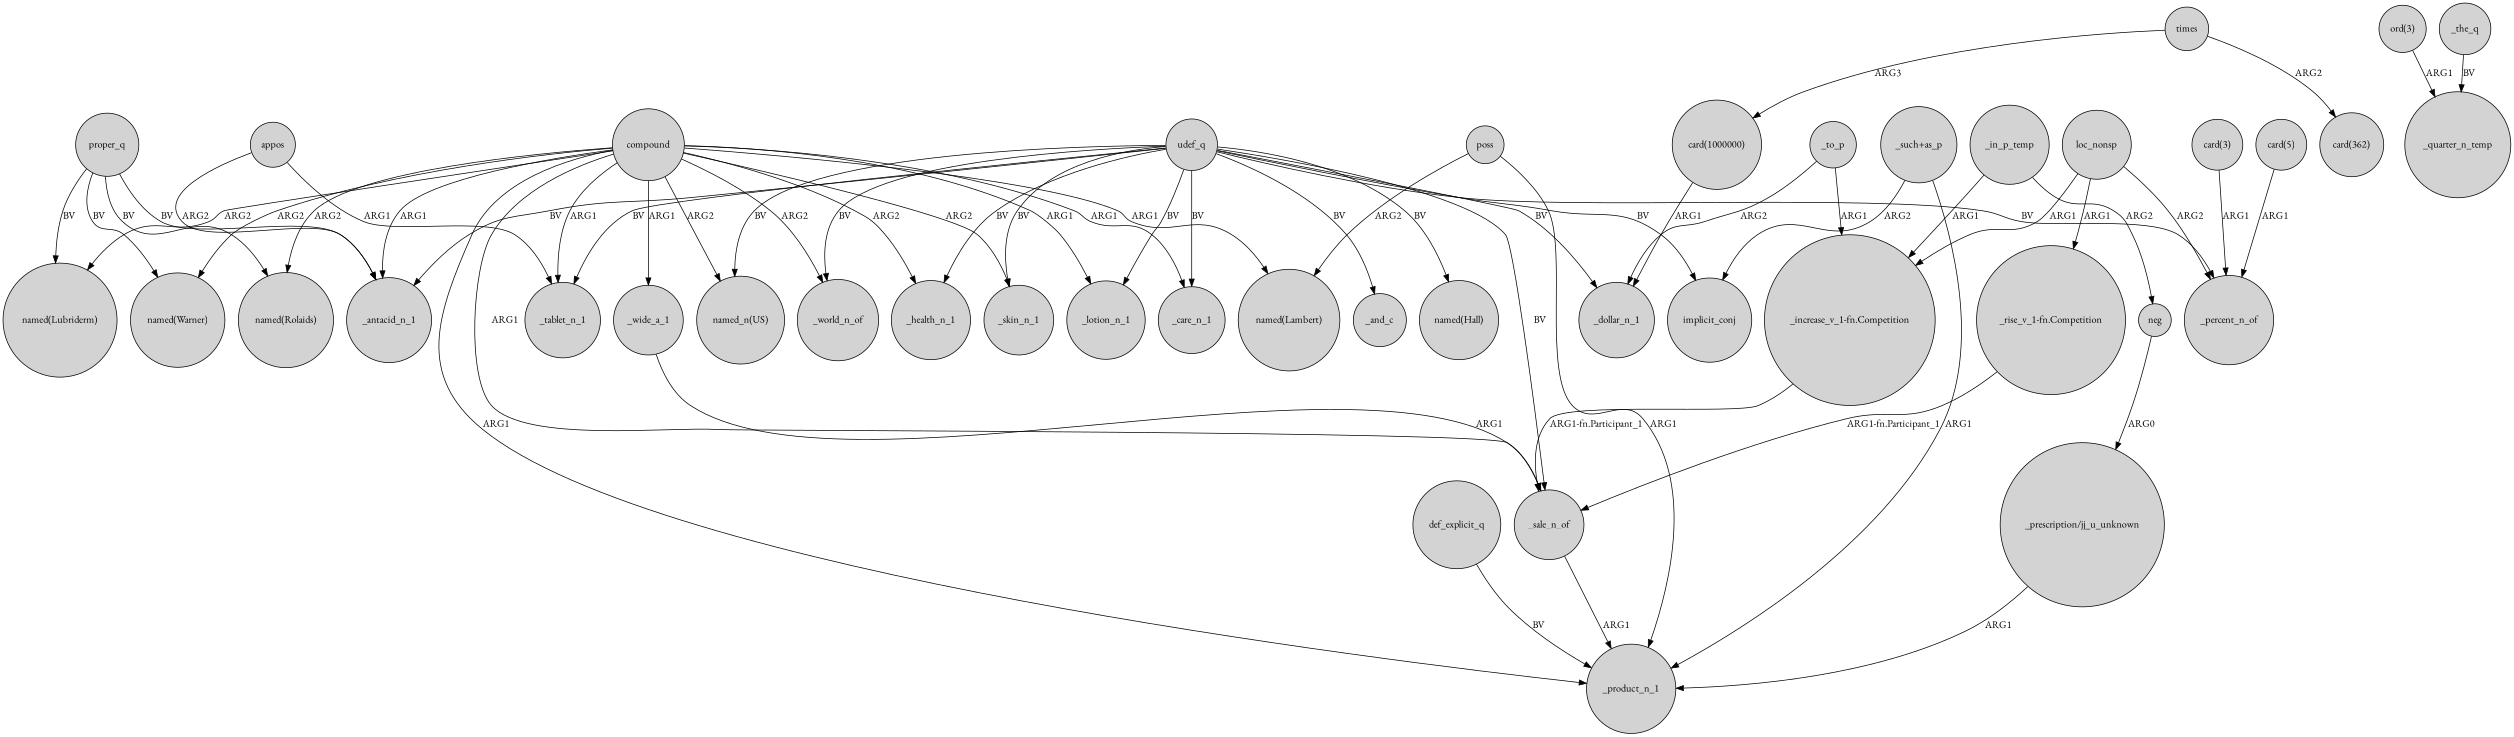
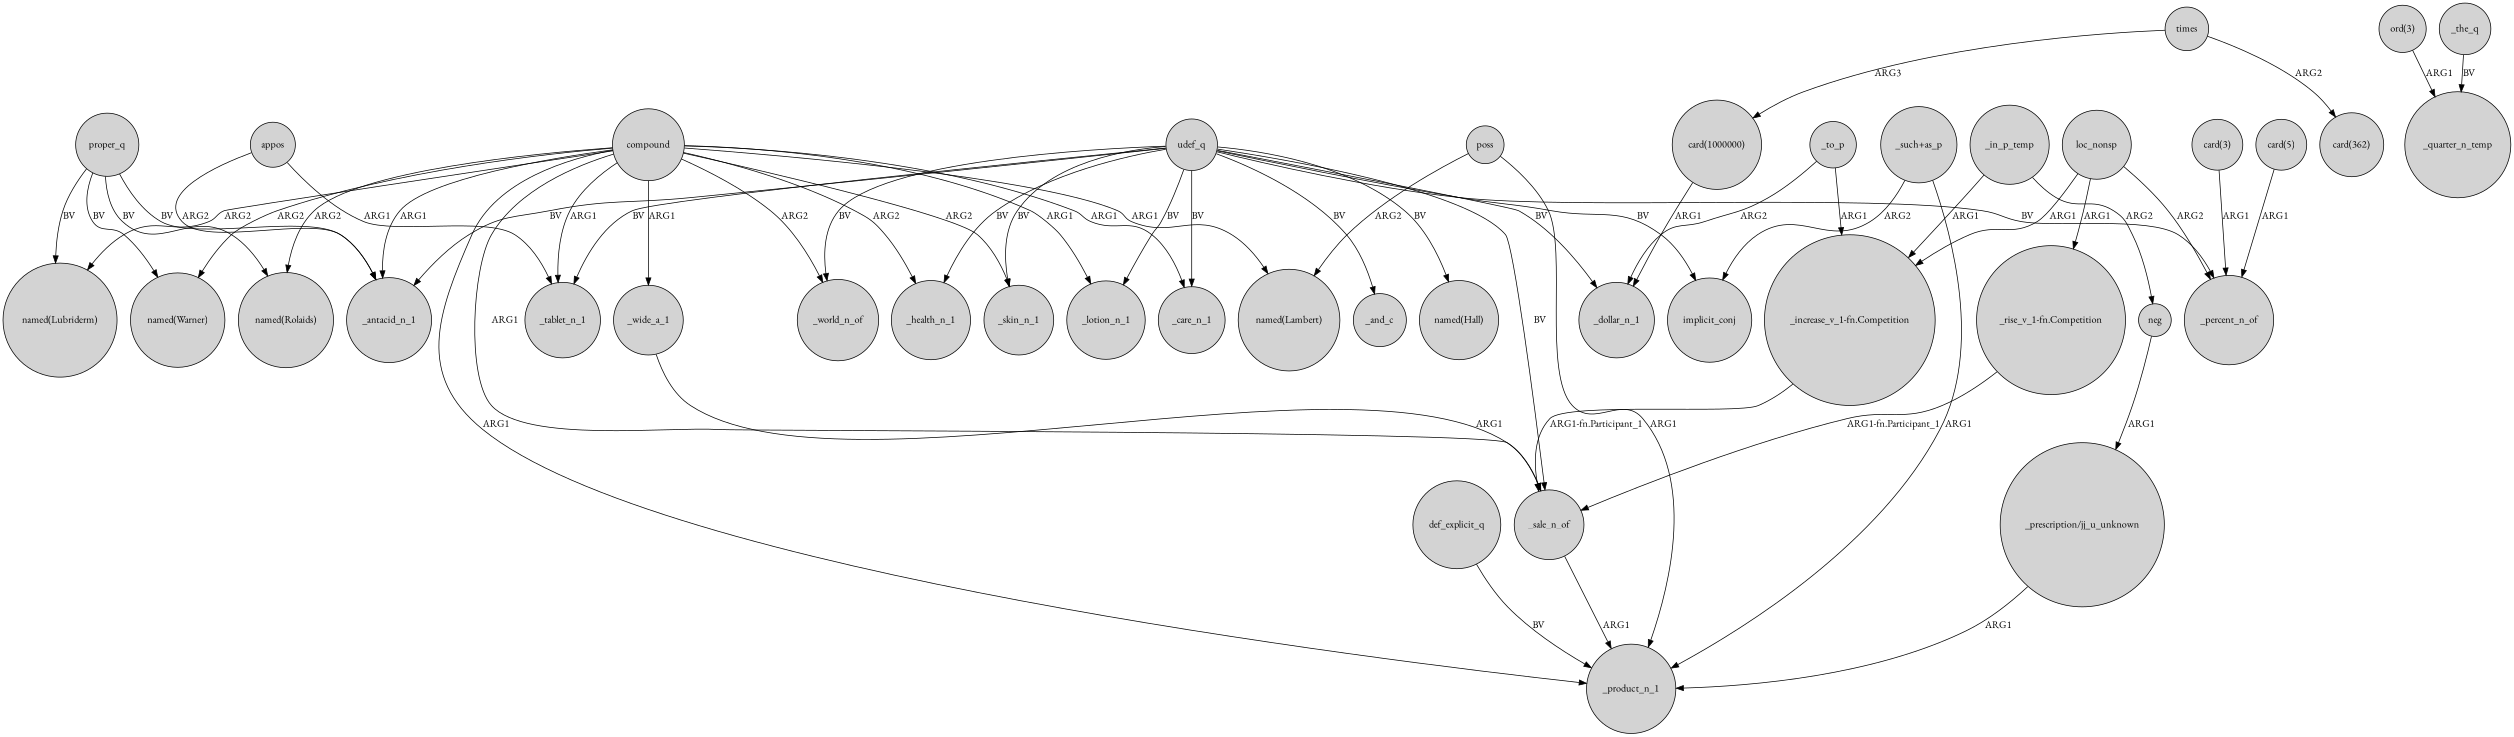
node "named_n(US)": removed
edge "neg" -> "_prescription/jj_u_unknown": label "ARG0" -> "ARG1"
